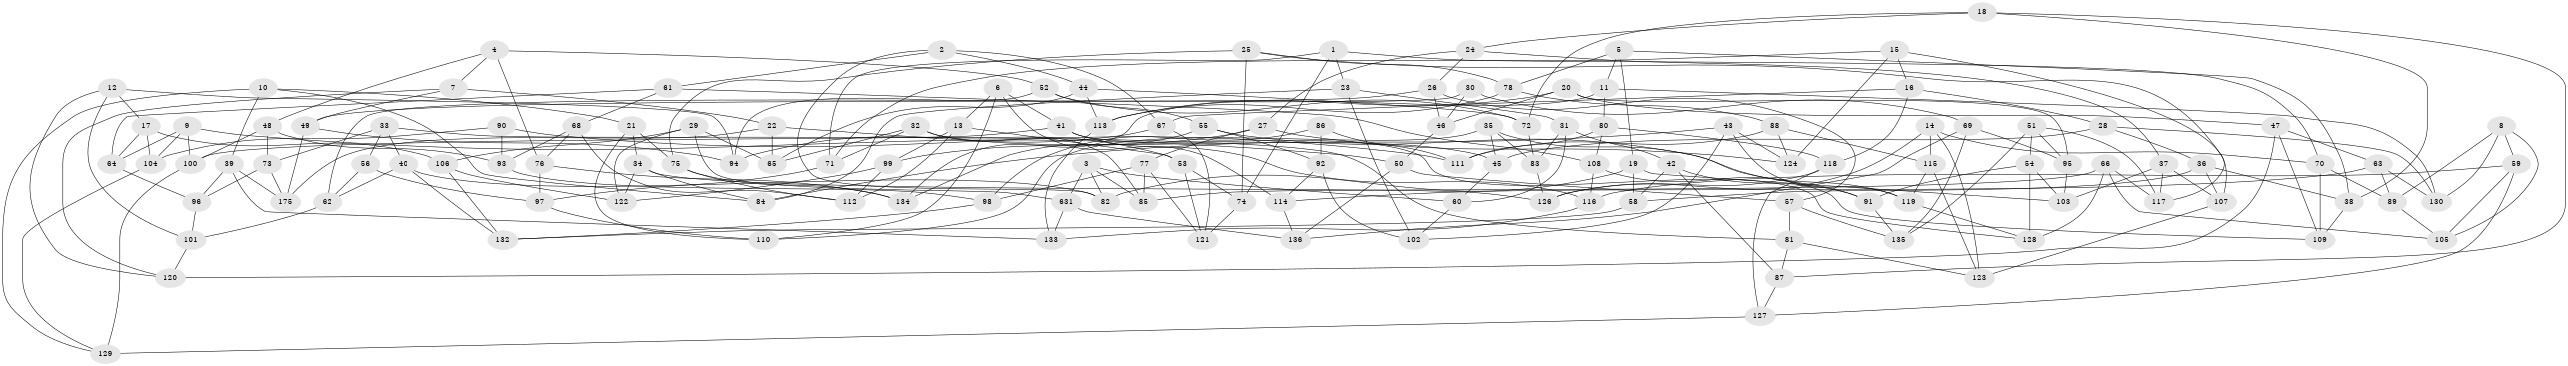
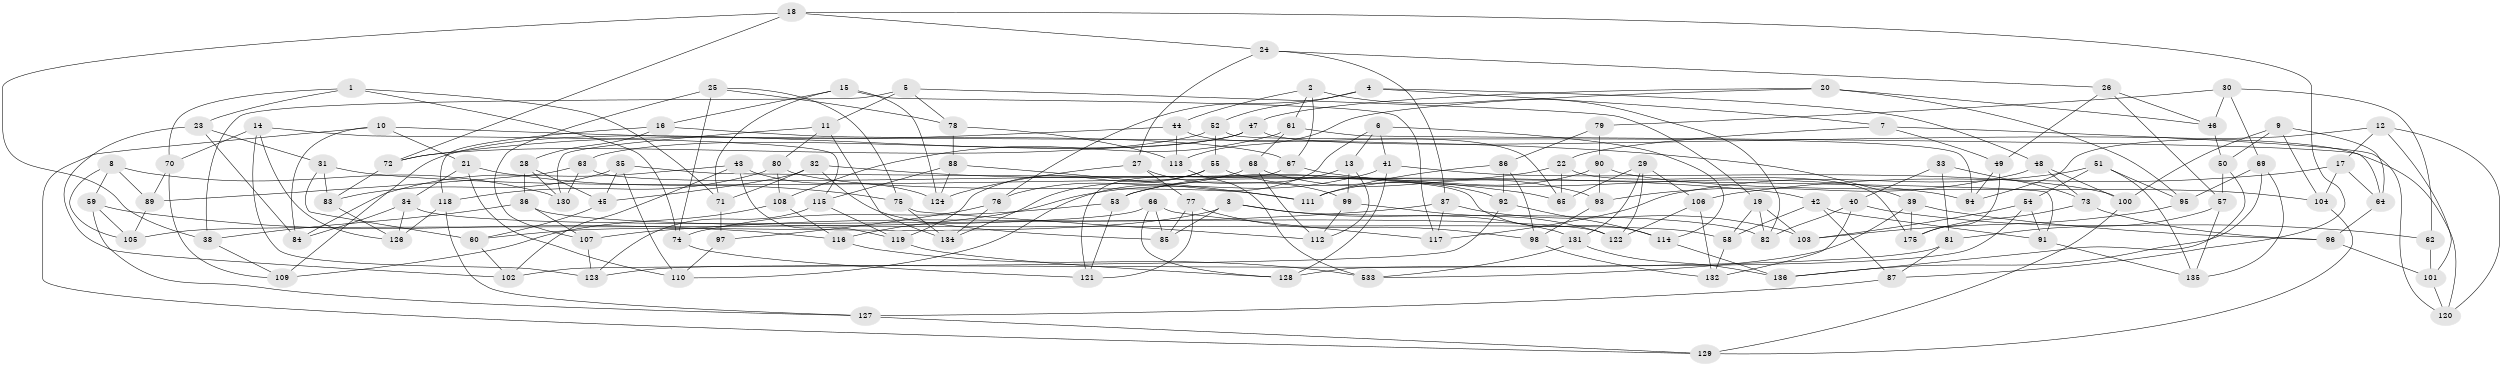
node "79": added
node "56": removed
node "631": label "631" -> "131"
node "133": label "133" -> "533"
